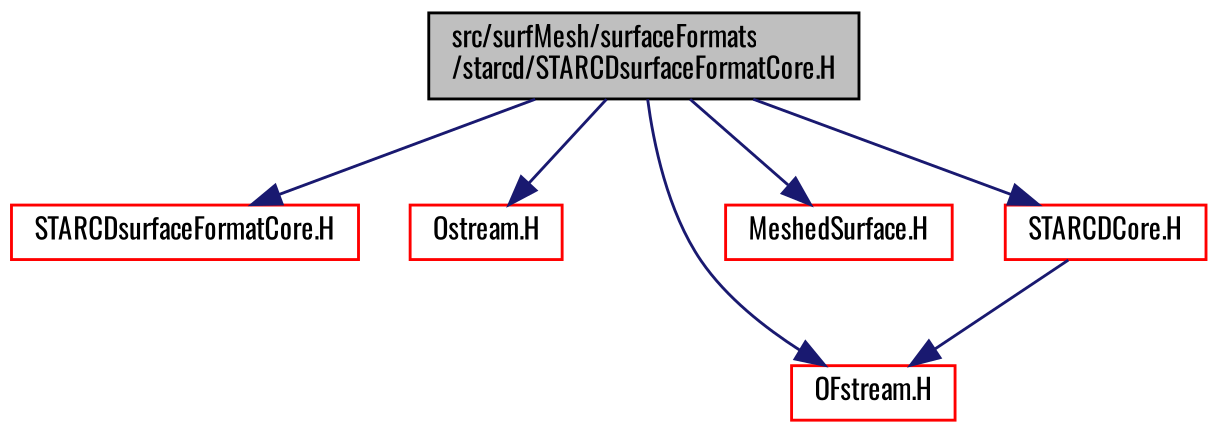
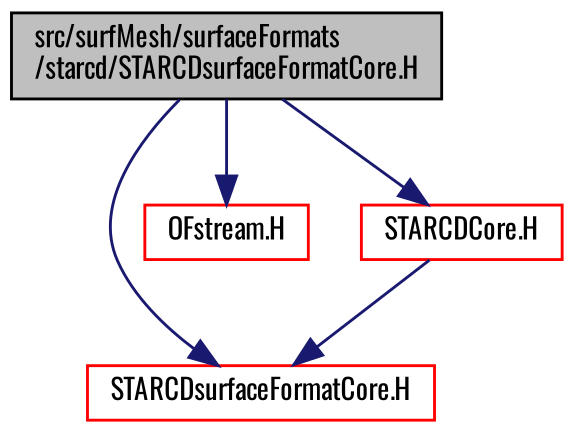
node "Ostream.H": removed
node "MeshedSurface.H": removed
edge "STARCDCore.H" -> "OFstream.H": now "STARCDCore.H" -> "STARCDsurfaceFormatCore.H"
